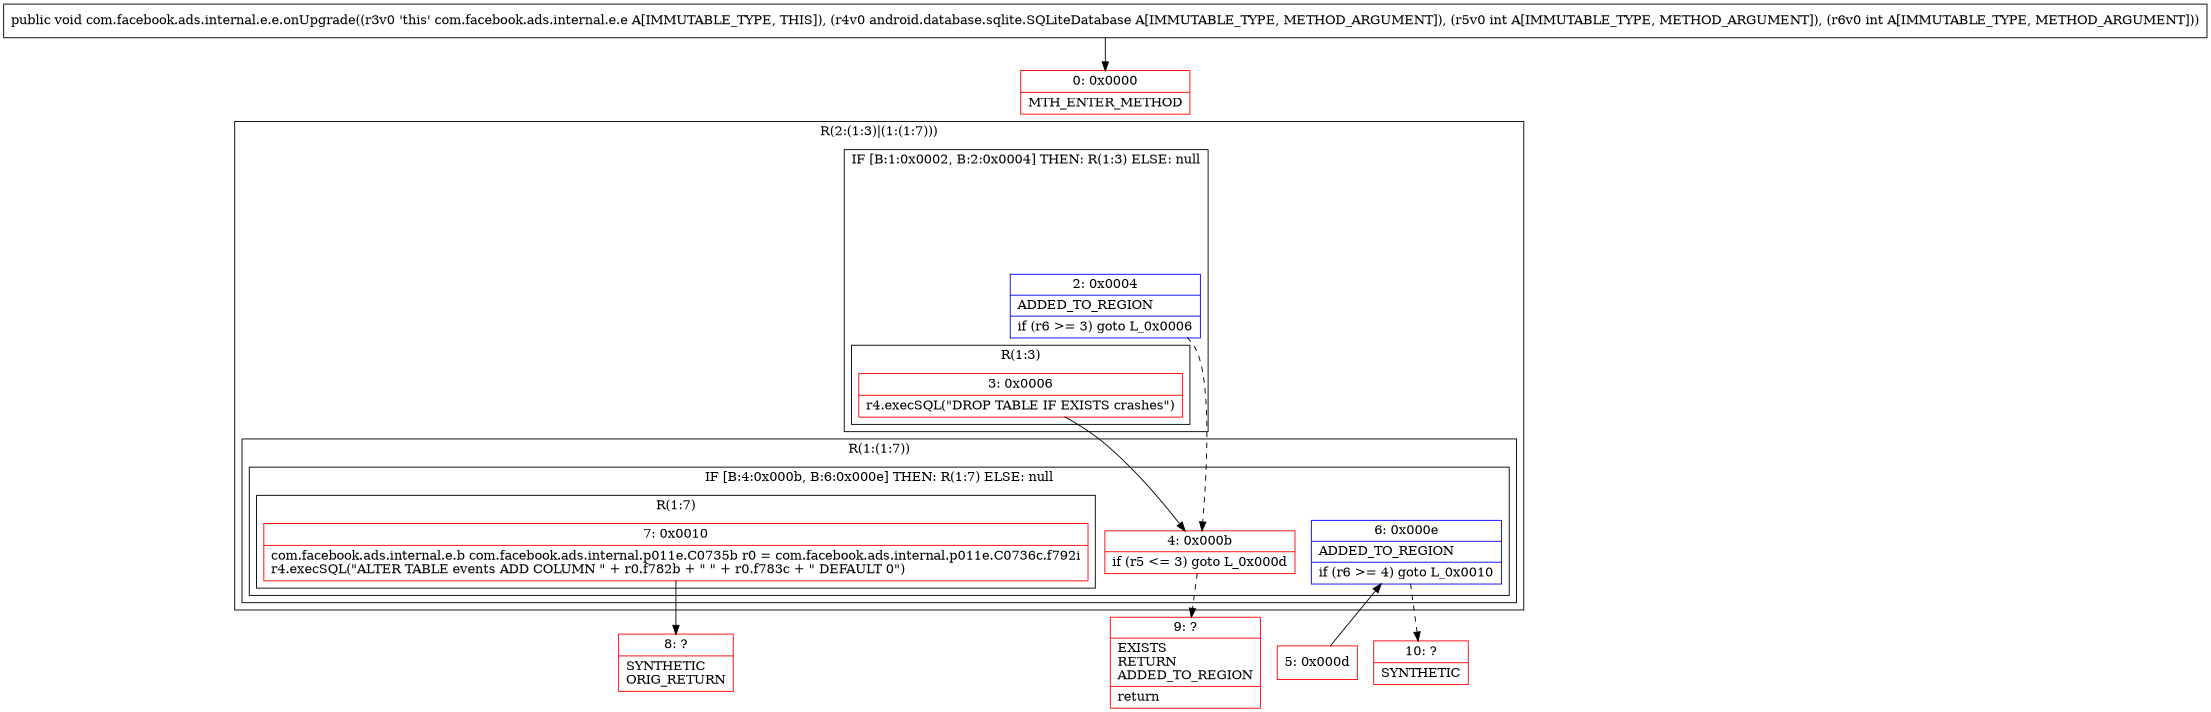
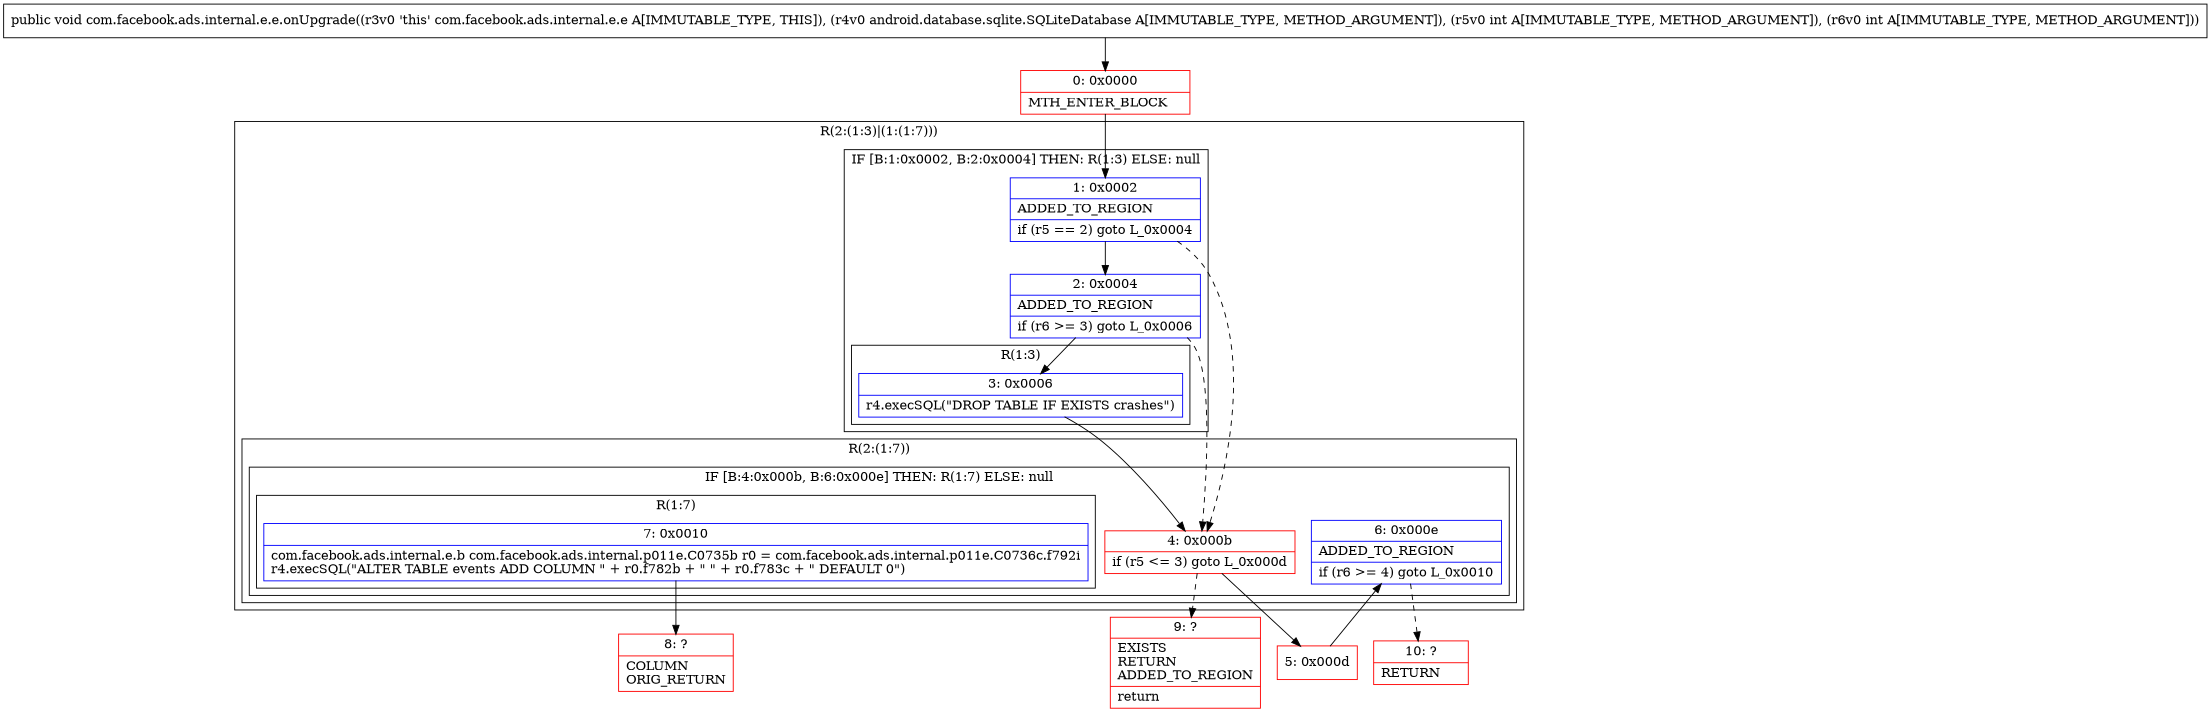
node "0: 0x0000": text "MTH_ENTER_METHOD" -> "MTH_ENTER_BLOCK"
node "1: 0x0002": added
edge "2: 0x0004" -> "3: 0x0006": added
node "3: 0x0006": color red -> blue
cluster "R(1:(1:7))": label "R(1:(1:7))" -> "R(2:(1:7))"
node "7: 0x0010": color red -> blue
edge "4: 0x000b" -> "5: 0x000d": added
node "8: ?": text "SYNTHETIC" -> "COLUMN"
node "10: ?": text "SYNTHETIC" -> "RETURN"
